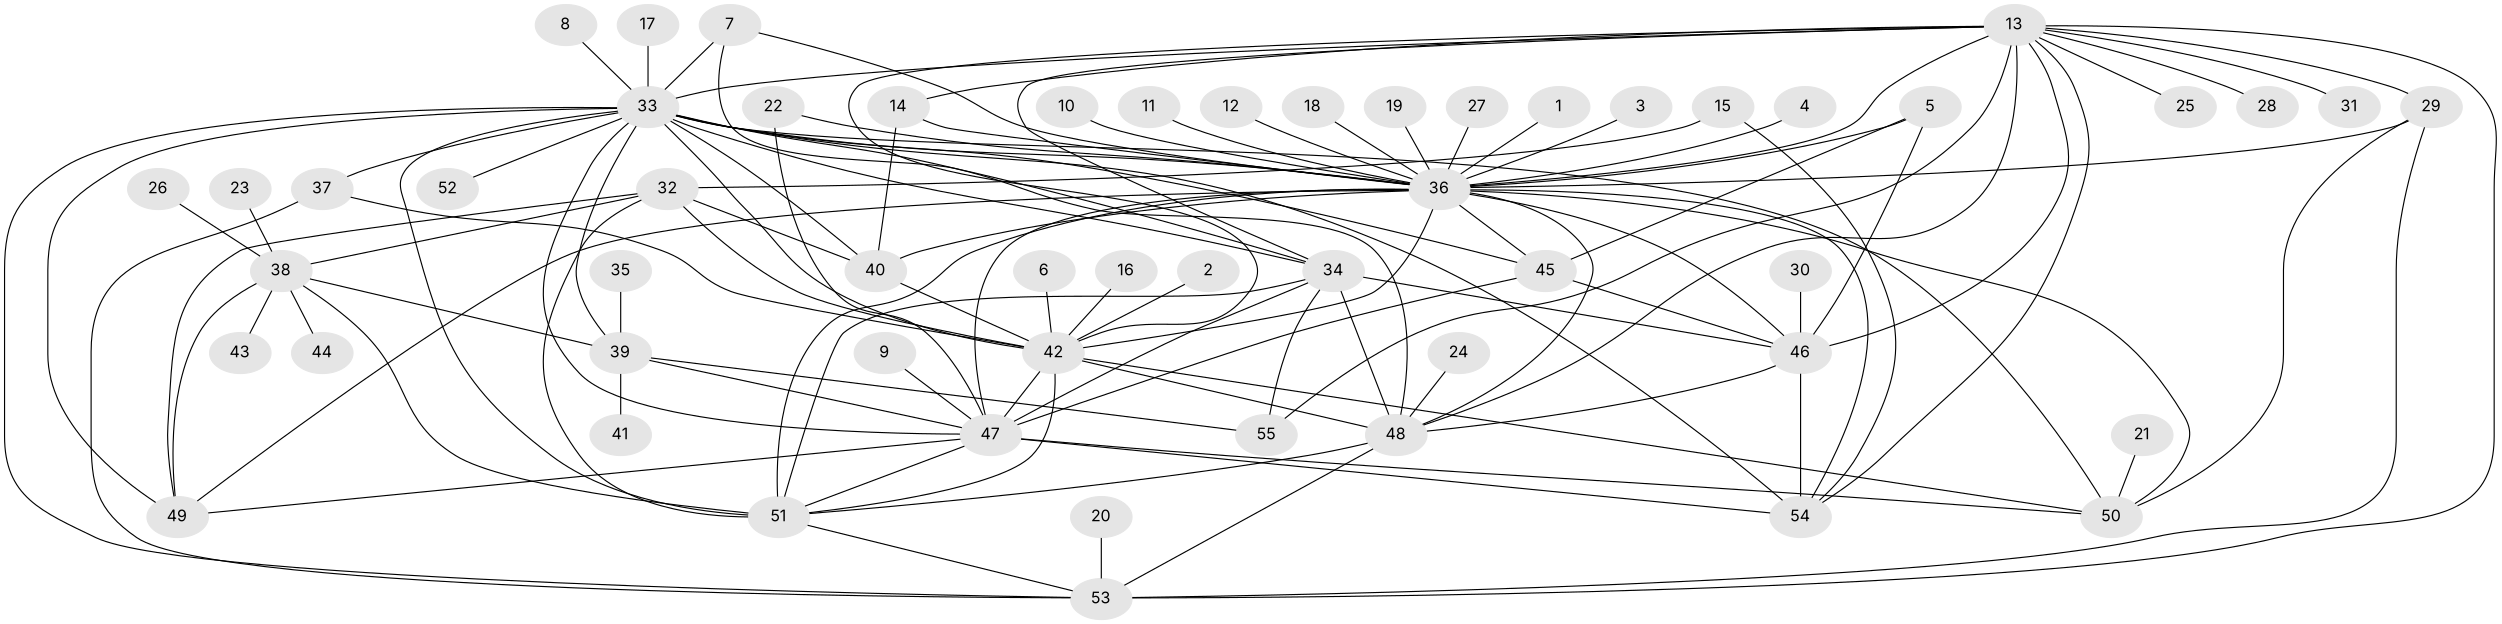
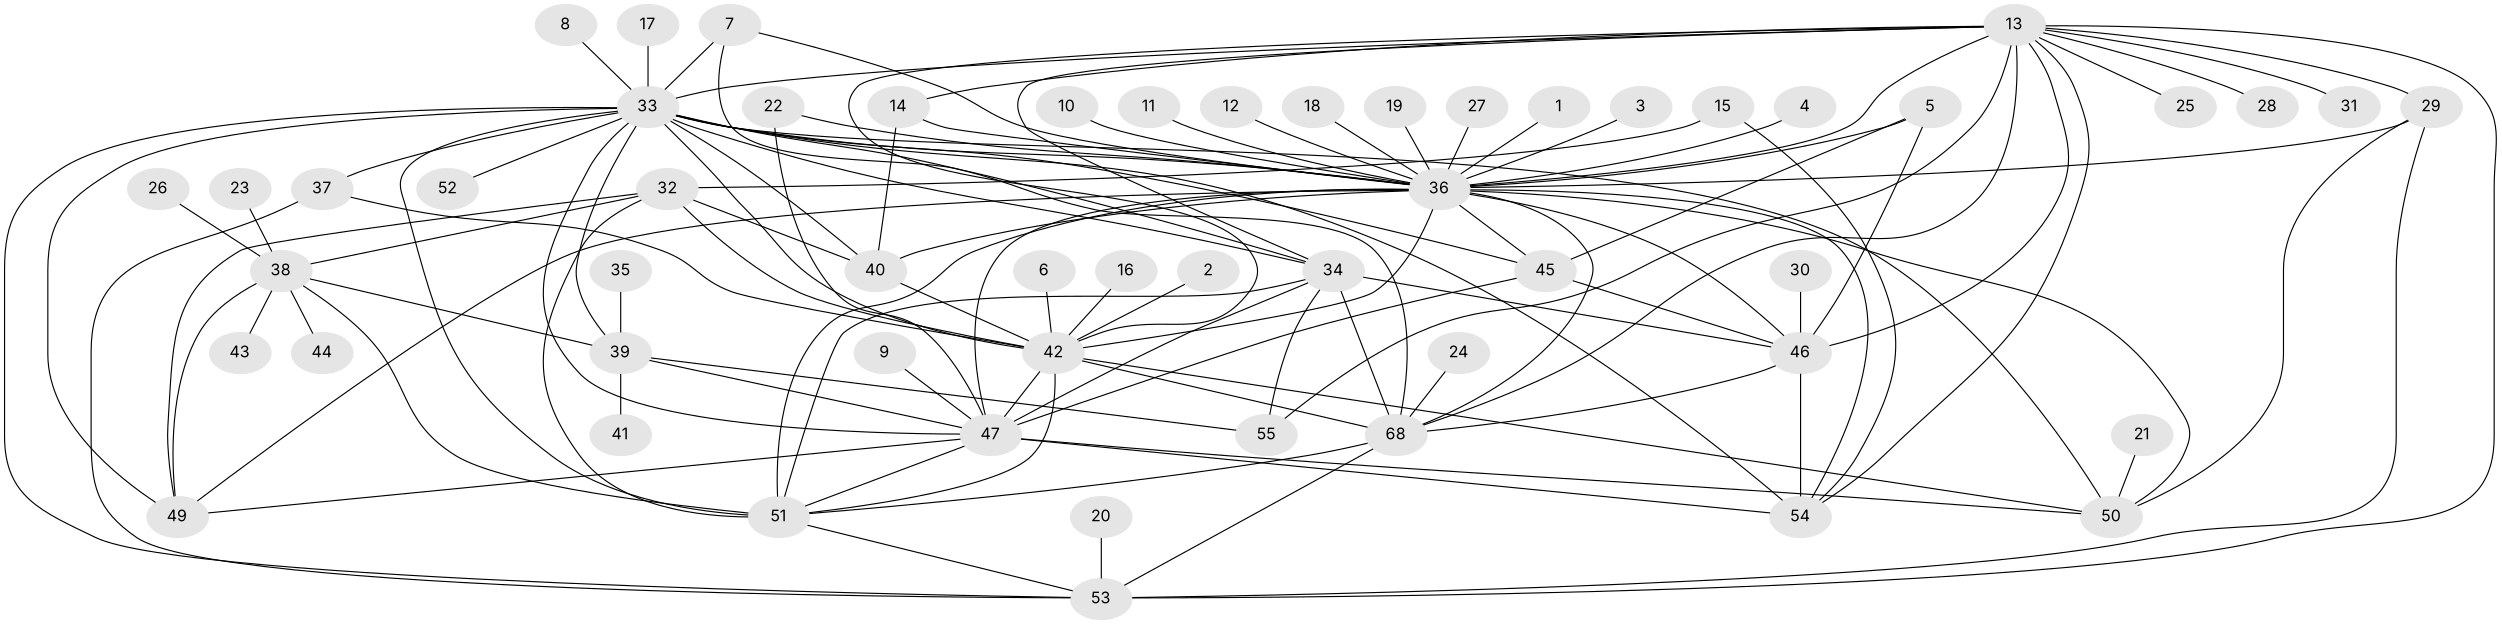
node "48": label "48" -> "68"
